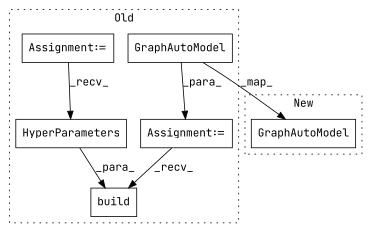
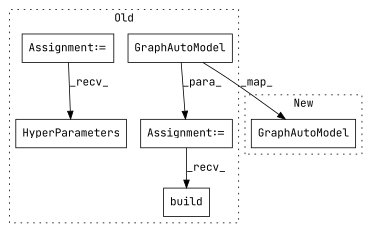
edge "HyperParameters" -> "build": removed, label "_para_"
